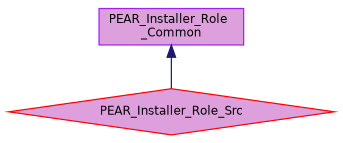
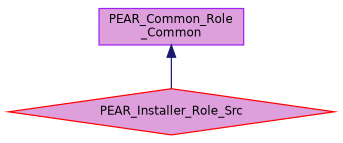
node "PEAR_Installer_Role _Common": label "PEAR_Installer_Role _Common" -> "PEAR_Common_Role _Common"
